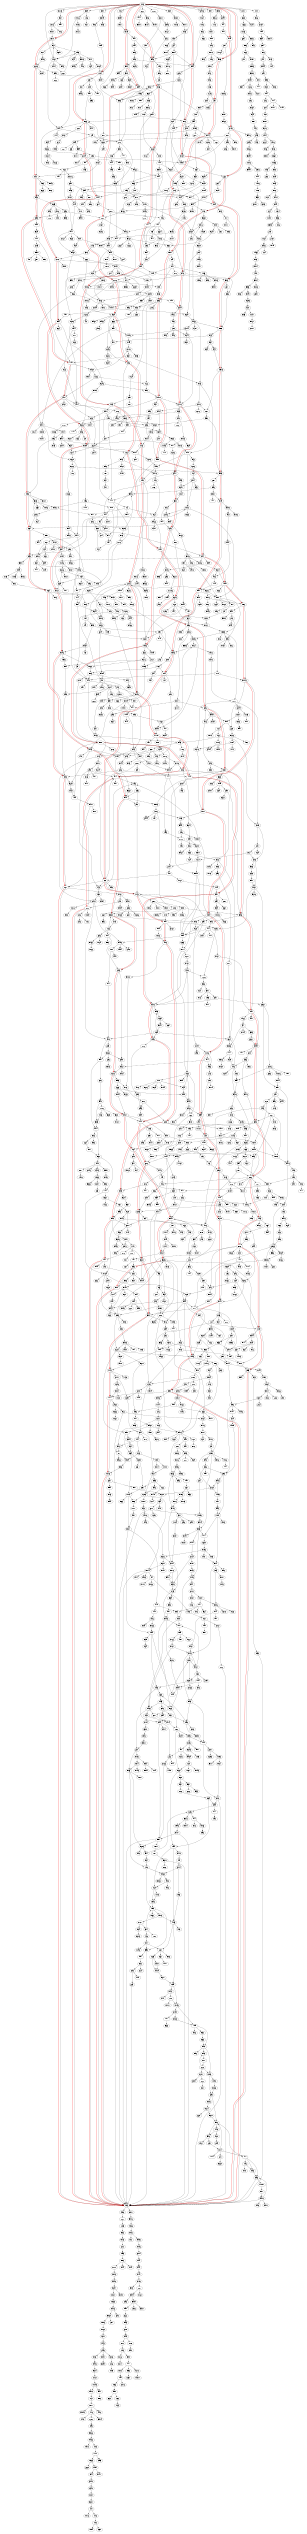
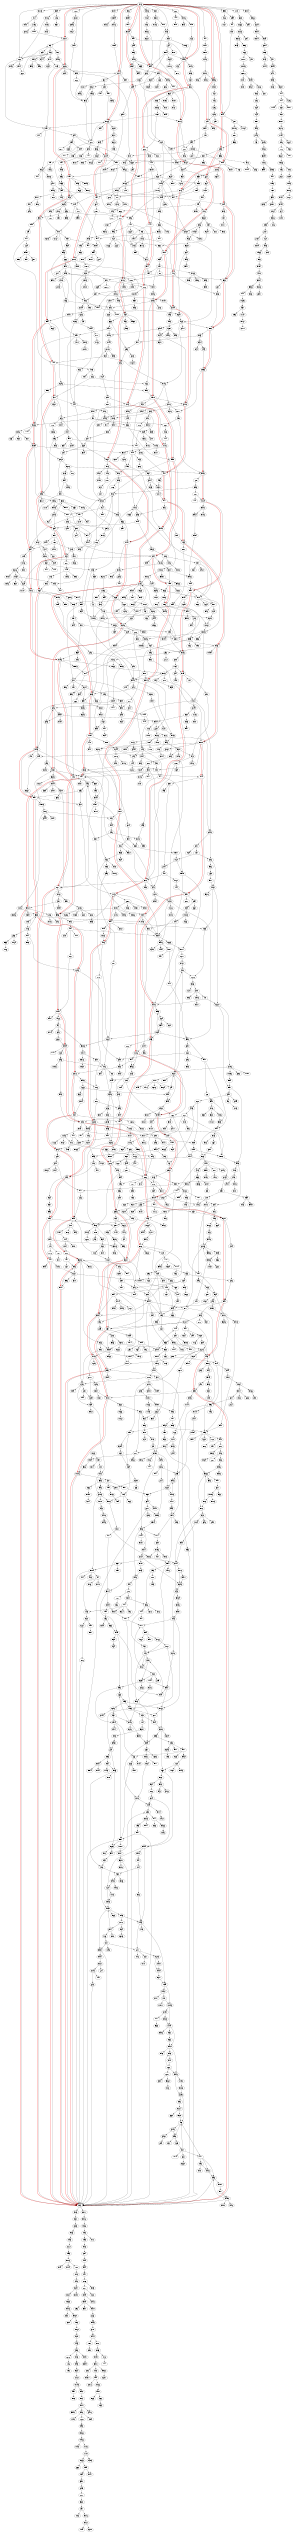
node "Ard4": removed
